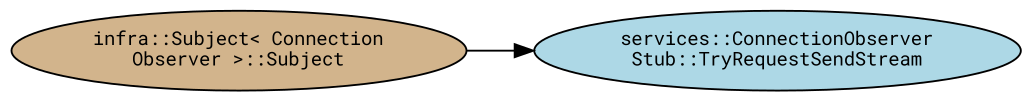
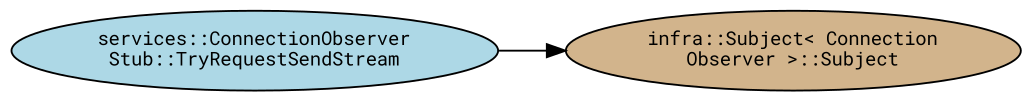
edge "infra::Subject< Connection Observer >::Subject" -> "services::ConnectionObserver Stub::TryRequestSendStream": reversed
